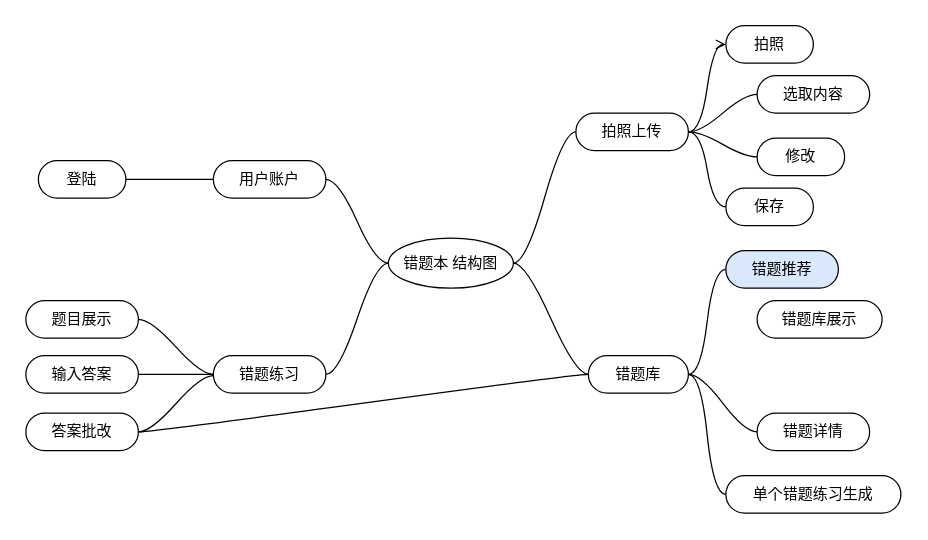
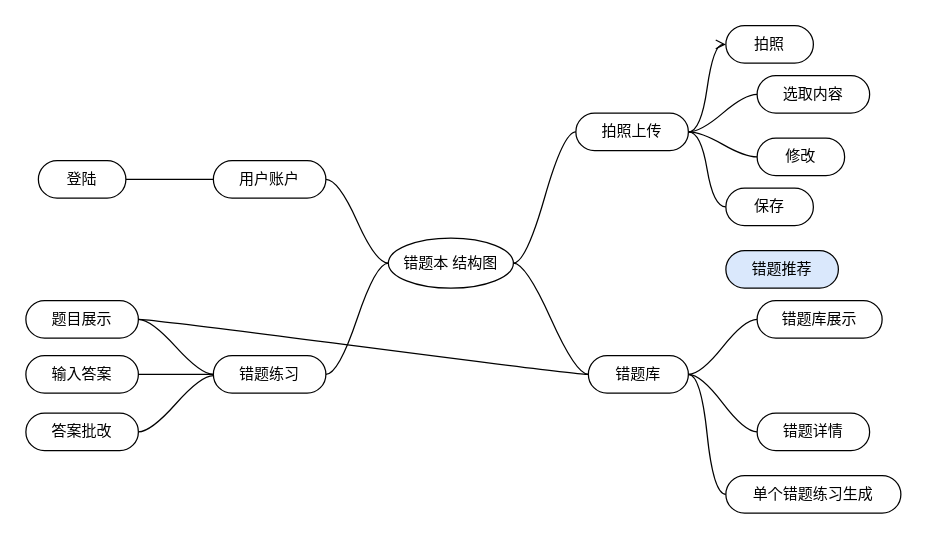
edge "错题推荐" -- "错题库": now "题目展示" -- "错题库"
edge "错题库" -- "答案批改": now "错题库" -- "错题库展示"
